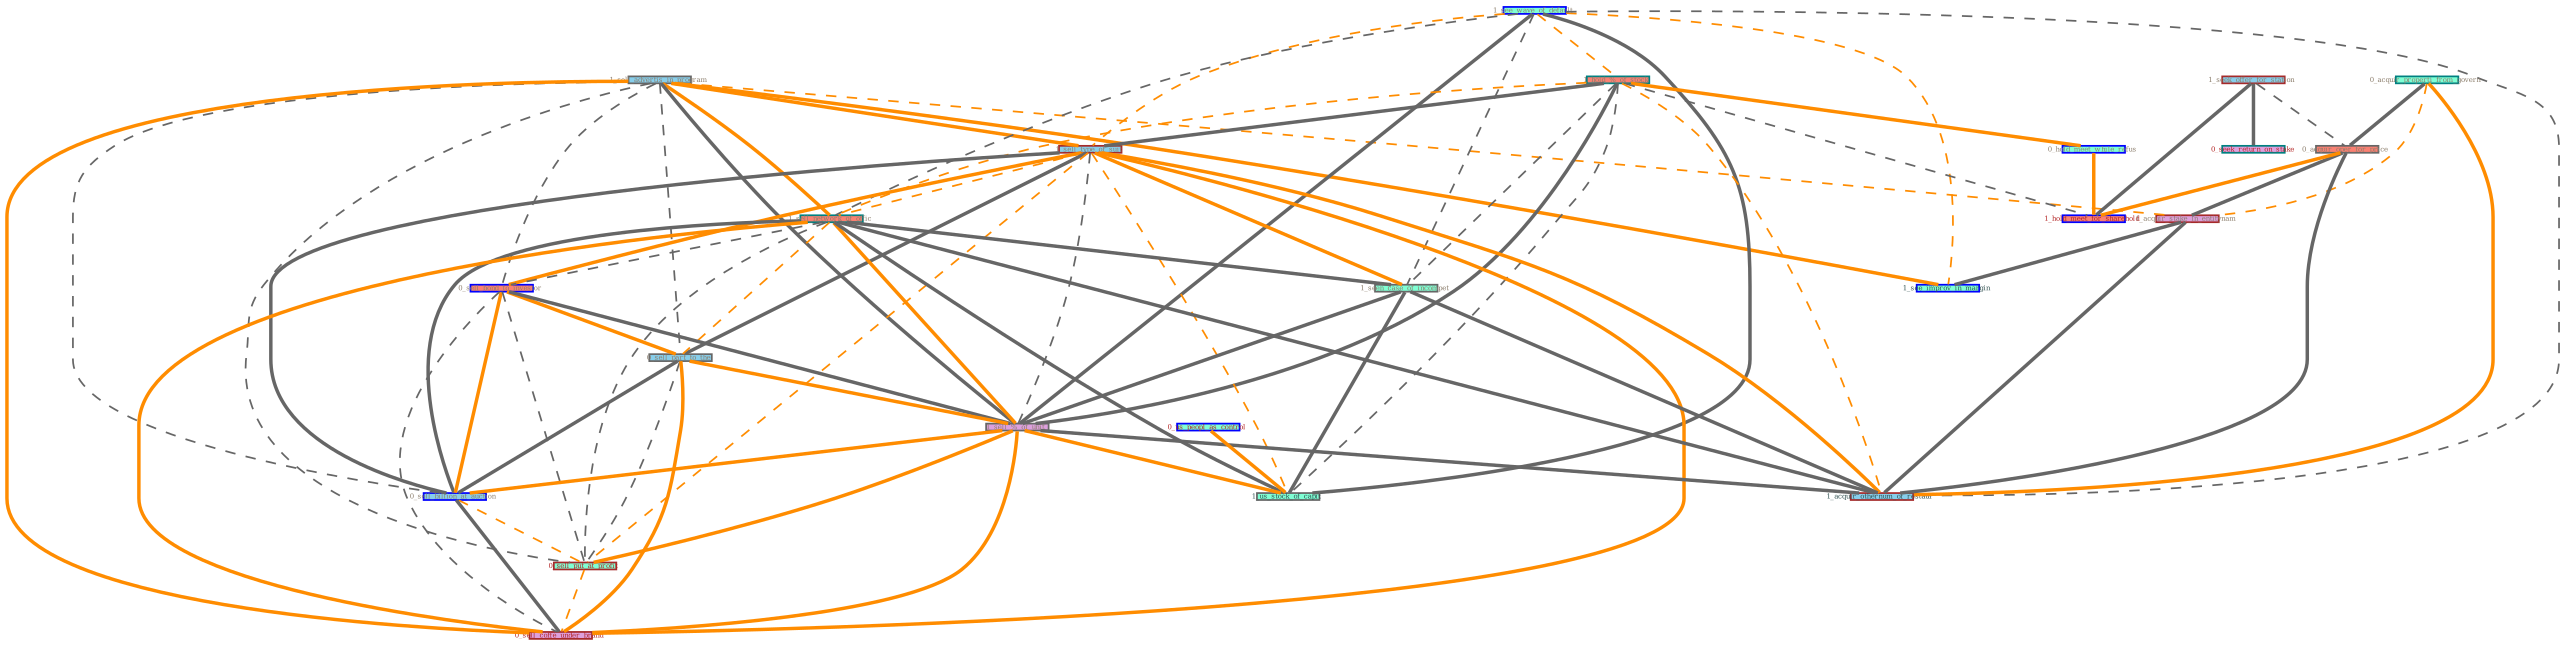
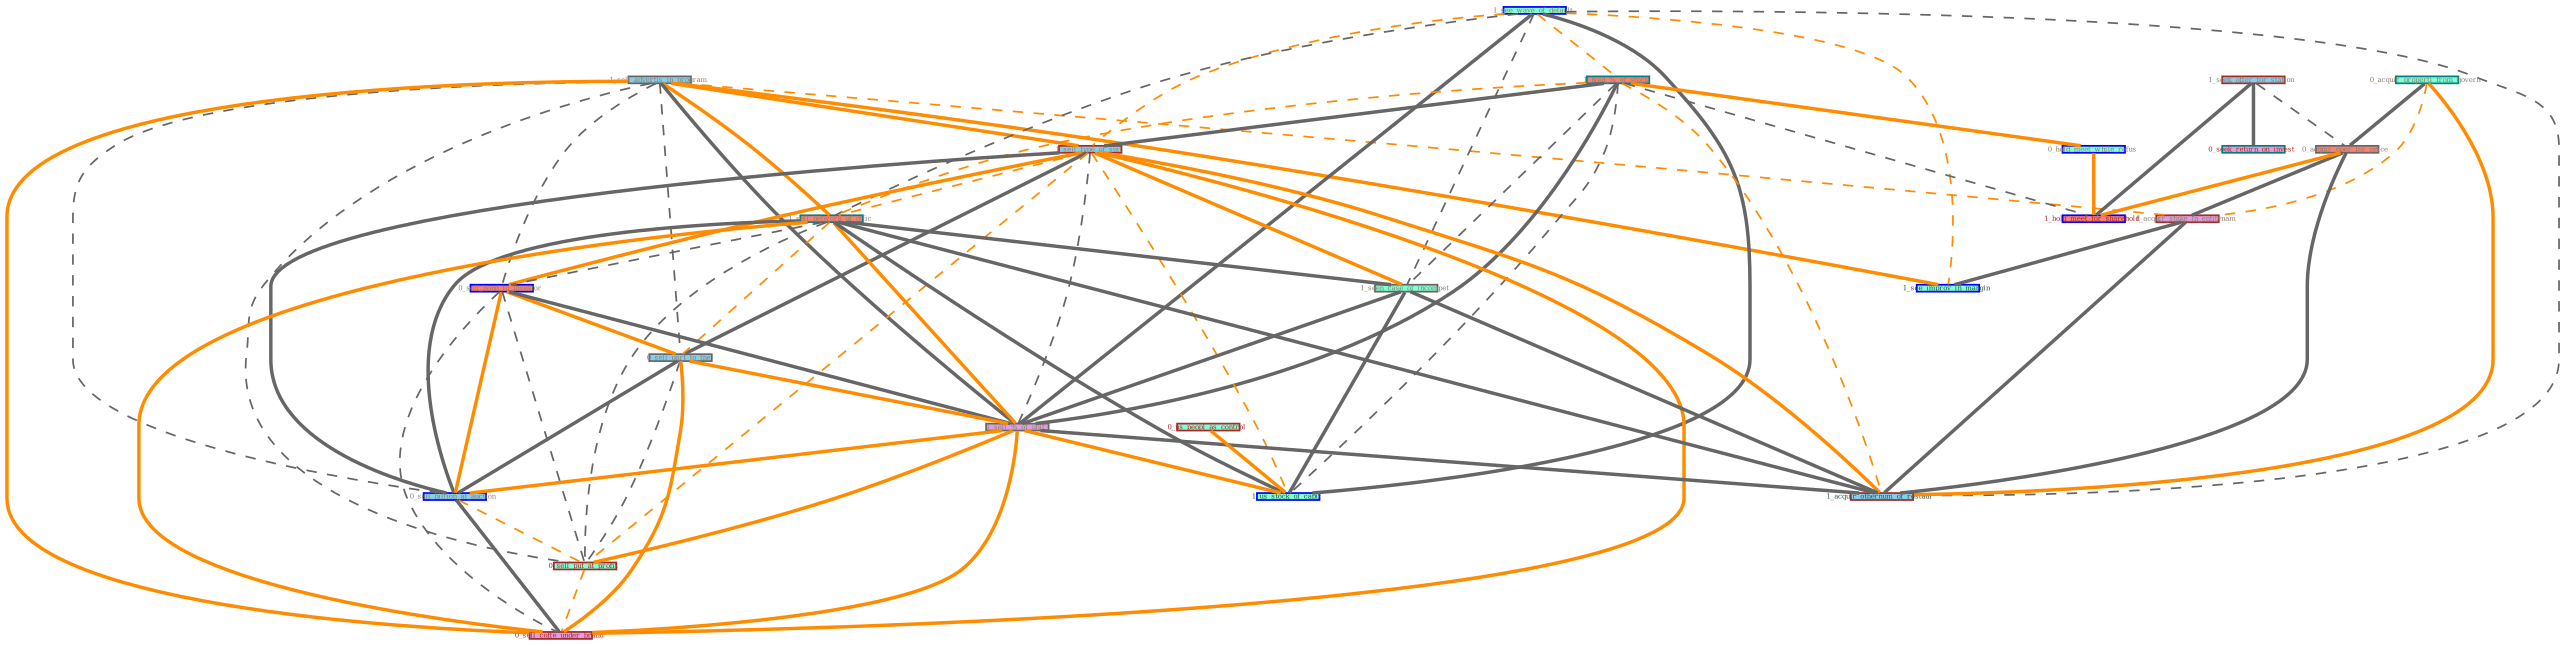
node "0_seek_return_on_stake": label "0_seek_return_on_stake" -> "0_seek_return_on_invest"
node "0_us_peopl_as_control": color blue -> brown
node "1_us_stock_of_capit": color gray40 -> blue
